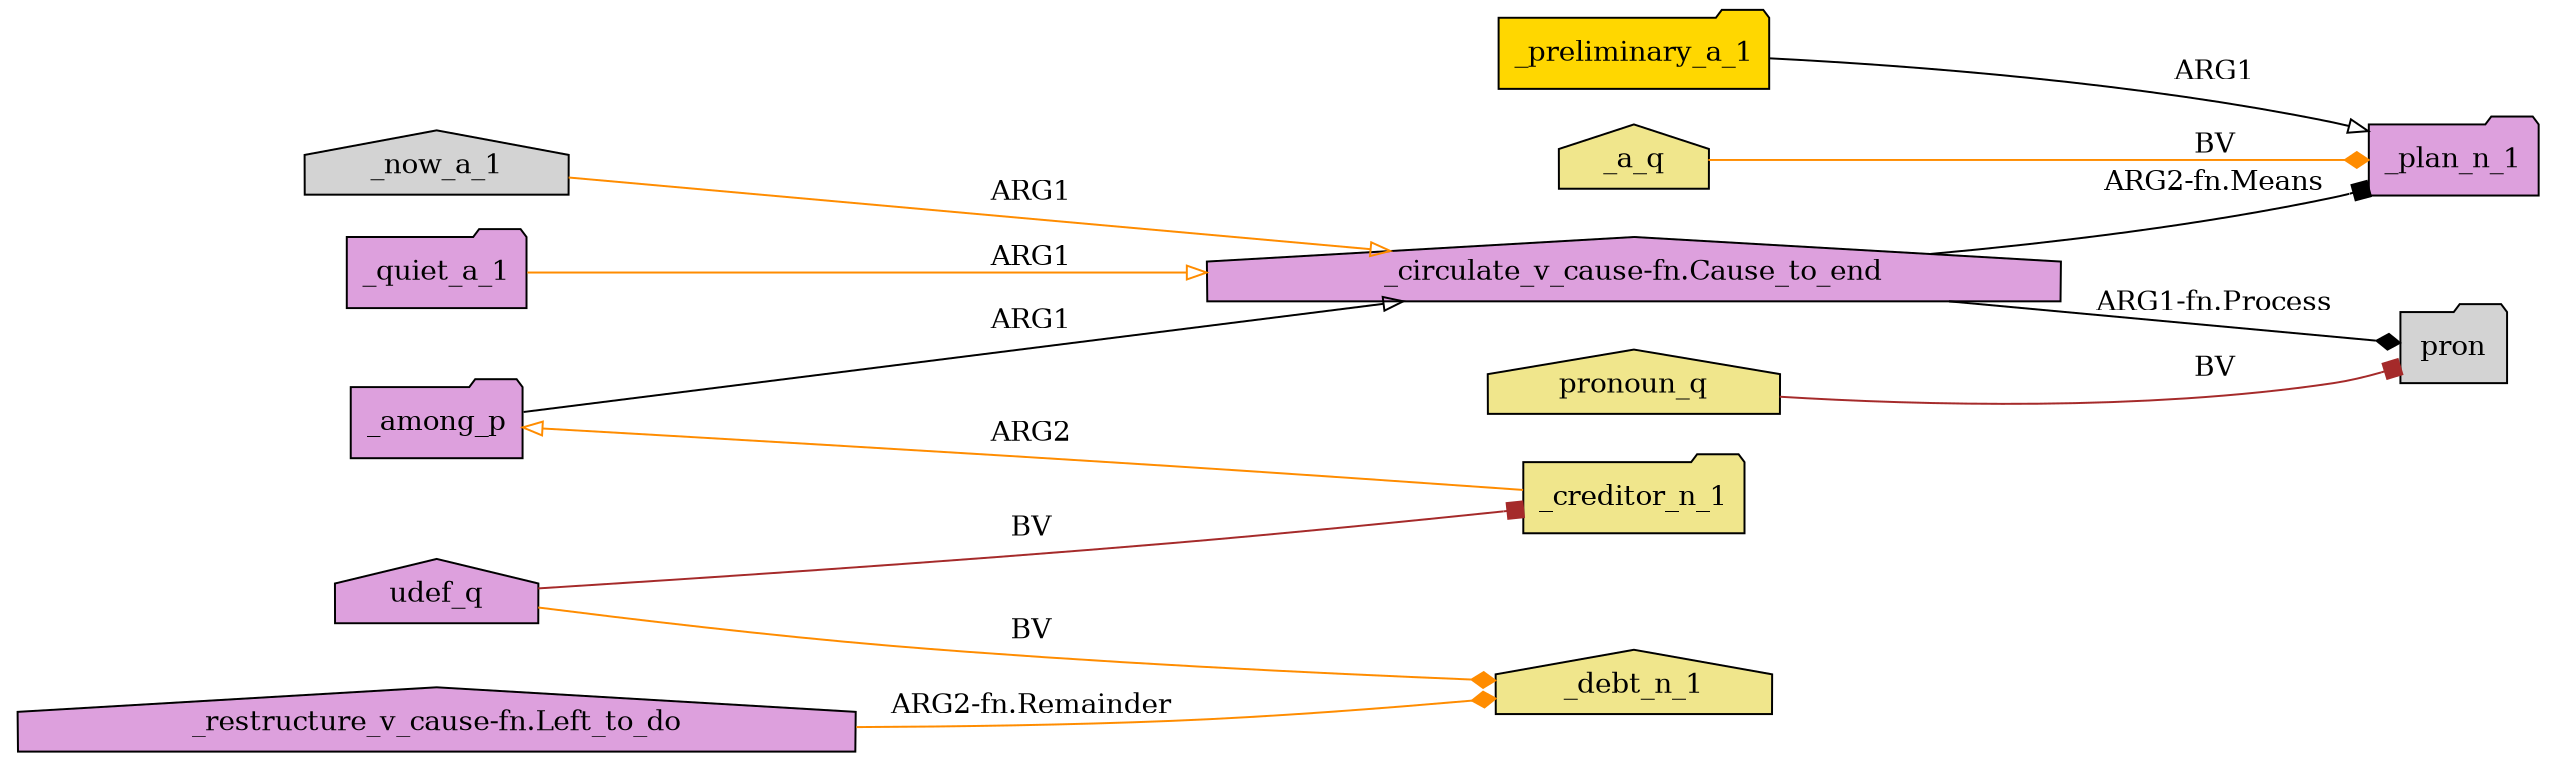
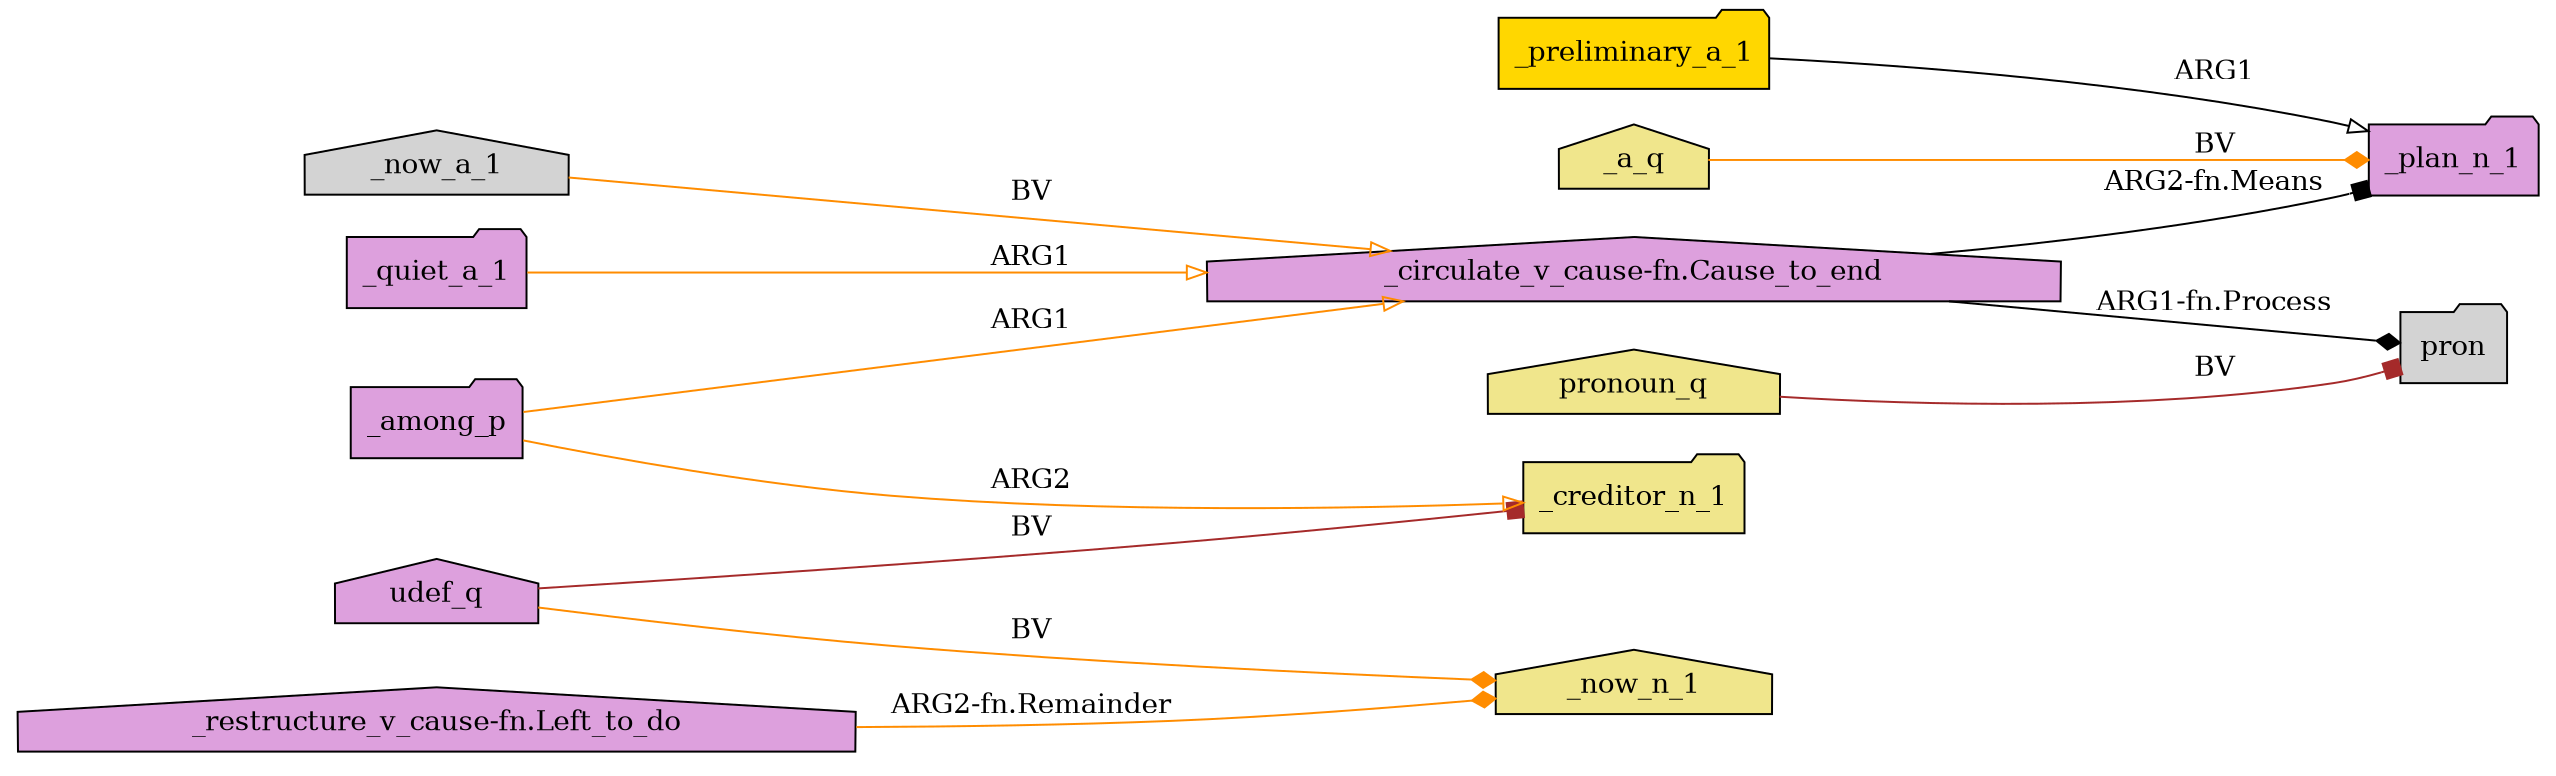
edge "_now_a_1" -> "_circulate_v_cause-fn.Cause_to_end": label "ARG1" -> "BV"
edge "_among_p" -> "_circulate_v_cause-fn.Cause_to_end": color black -> darkorange
edge "_creditor_n_1" -> "_among_p": reversed
node "_debt_n_1": label "_debt_n_1" -> "_now_n_1"
